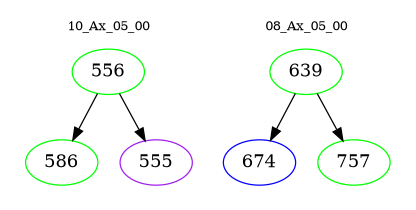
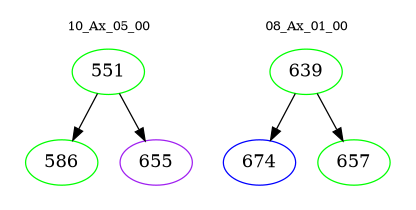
cluster "08_Ax_05_00": label "08_Ax_05_00" -> "08_Ax_01_00"
node "556": label "556" -> "551"
node "555": label "555" -> "655"
node "757": label "757" -> "657"
